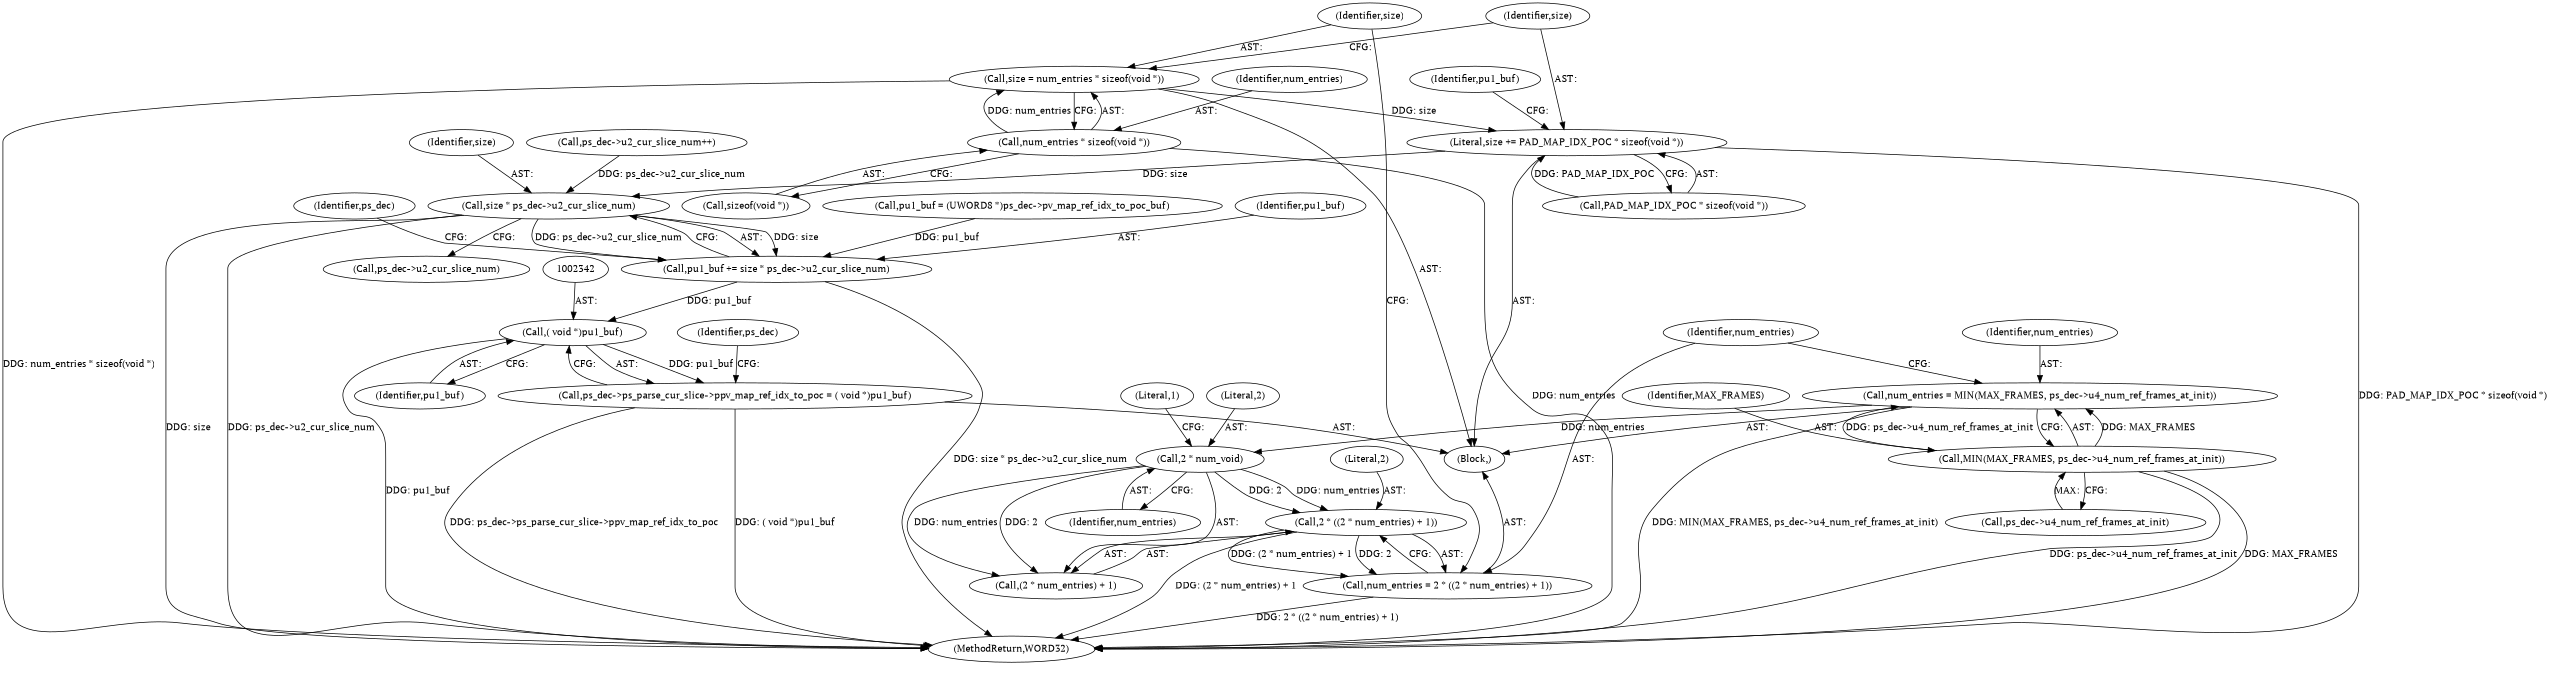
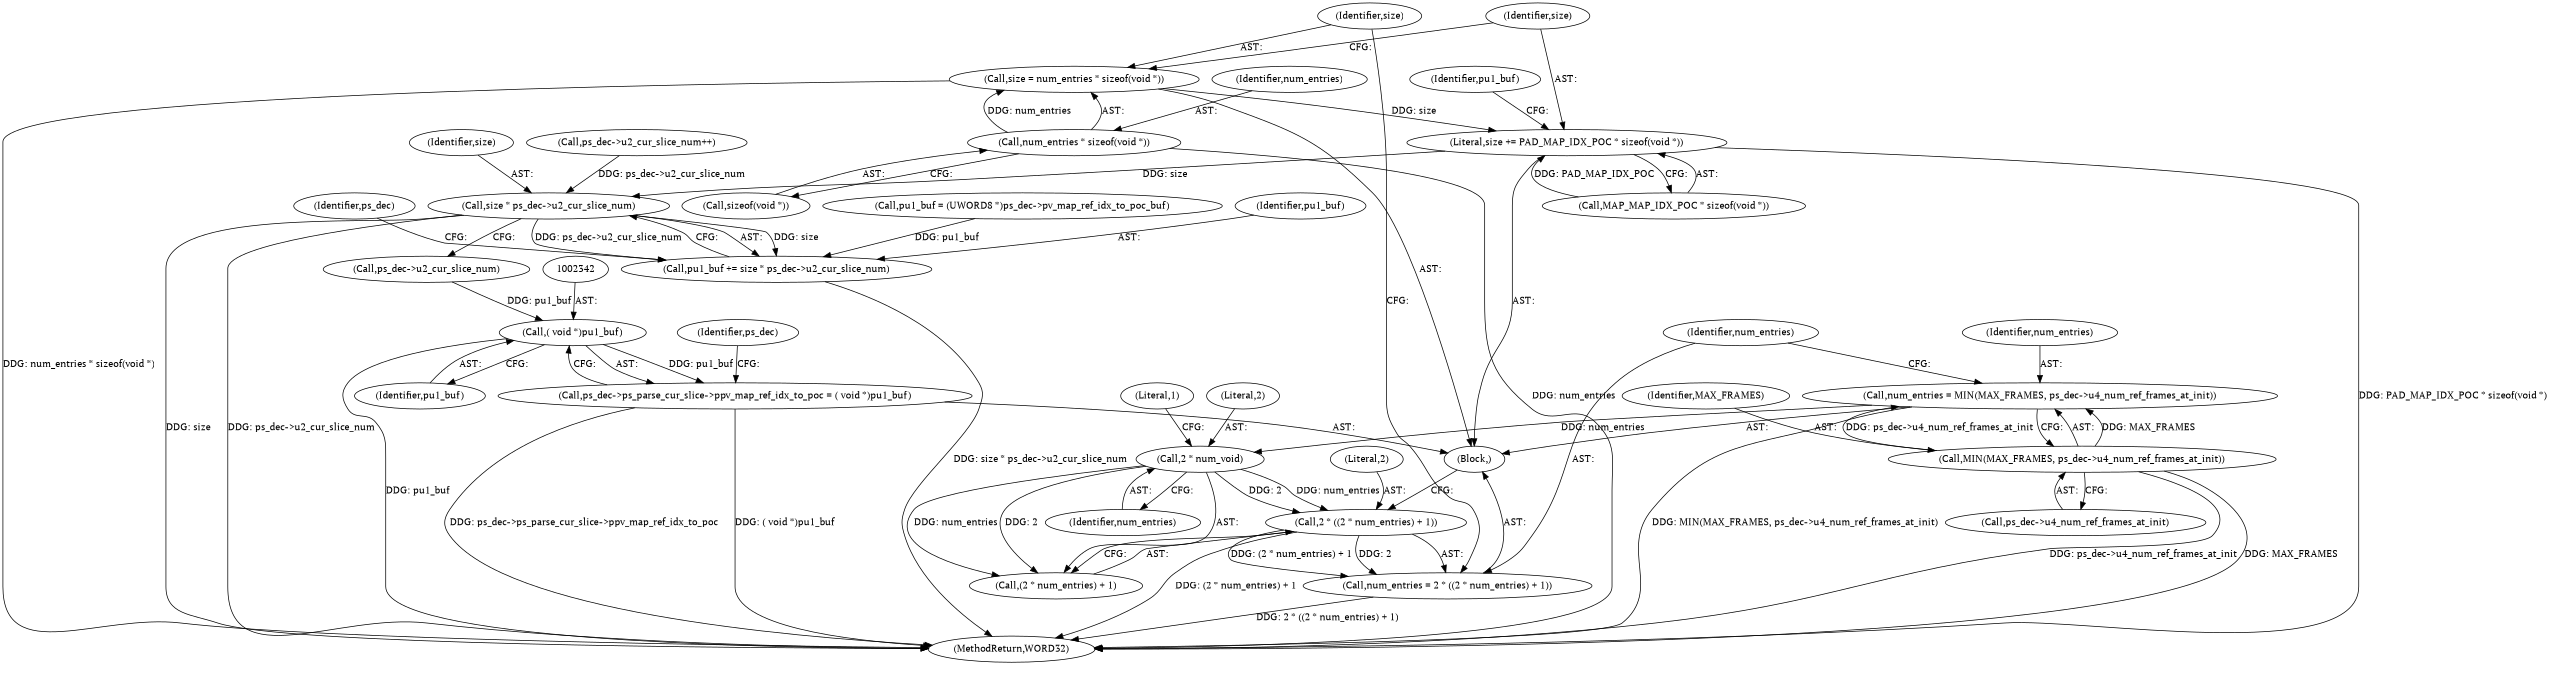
edge "(Call,size = num_entries * sizeof(void *))" -> "(Call,num_entries * sizeof(void *))": removed, label "CFG:"
node "(Call,PAD_MAP_IDX_POC * sizeof(void *))": label "(Call,PAD_MAP_IDX_POC * sizeof(void *))" -> "(Call,MAP_MAP_IDX_POC * sizeof(void *))"
edge "(Call,pu1_buf += size * ps_dec->u2_cur_slice_num)" -> "(Call,( void *)pu1_buf)": now "(Call,ps_dec->u2_cur_slice_num)" -> "(Call,( void *)pu1_buf)"
edge "(Call,ps_dec->u4_num_ref_frames_at_init)" -> "(Call,MIN(MAX_FRAMES, ps_dec->u4_num_ref_frames_at_init))": label "MAX: " -> "AST: "
edge "(Call,2 * ((2 * num_entries) + 1))" -> "(Call,(2 * num_entries) + 1)": label "AST: " -> "CFG: "
edge "(Call,num_entries = 2 * ((2 * num_entries) + 1))" -> "(Call,2 * ((2 * num_entries) + 1))": now "(Block,)" -> "(Call,2 * ((2 * num_entries) + 1))"
